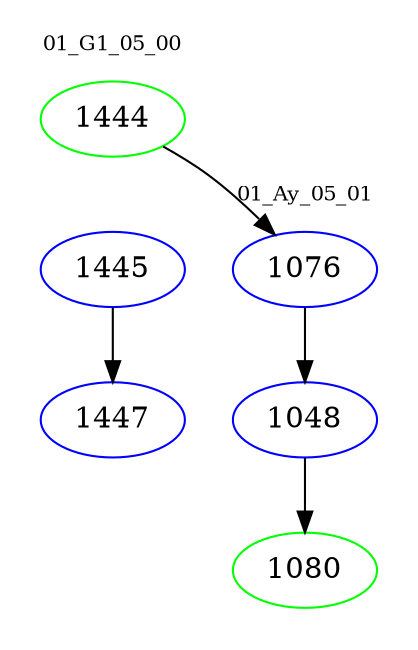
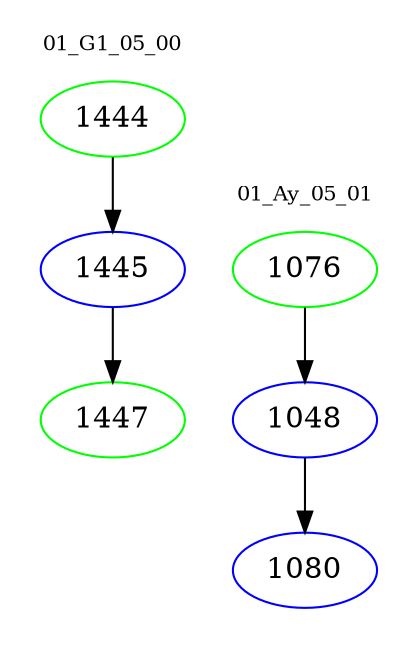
edge "1444" -> "1076": now "1444" -> "1445"
node "1076": color blue -> green
node "1447": color blue -> green
node "1080": color green -> blue
